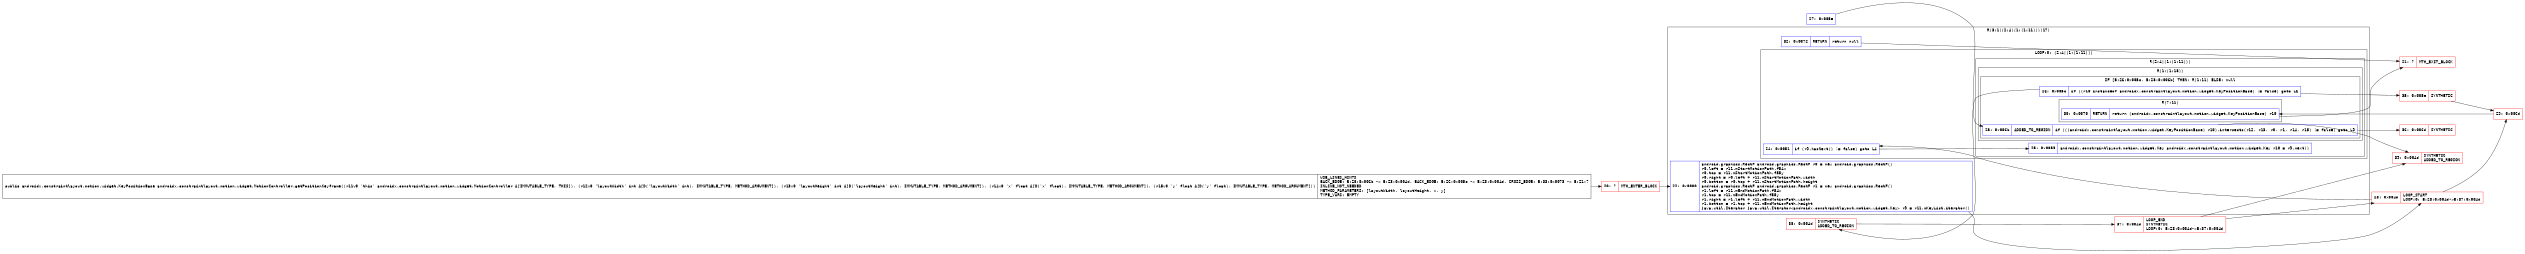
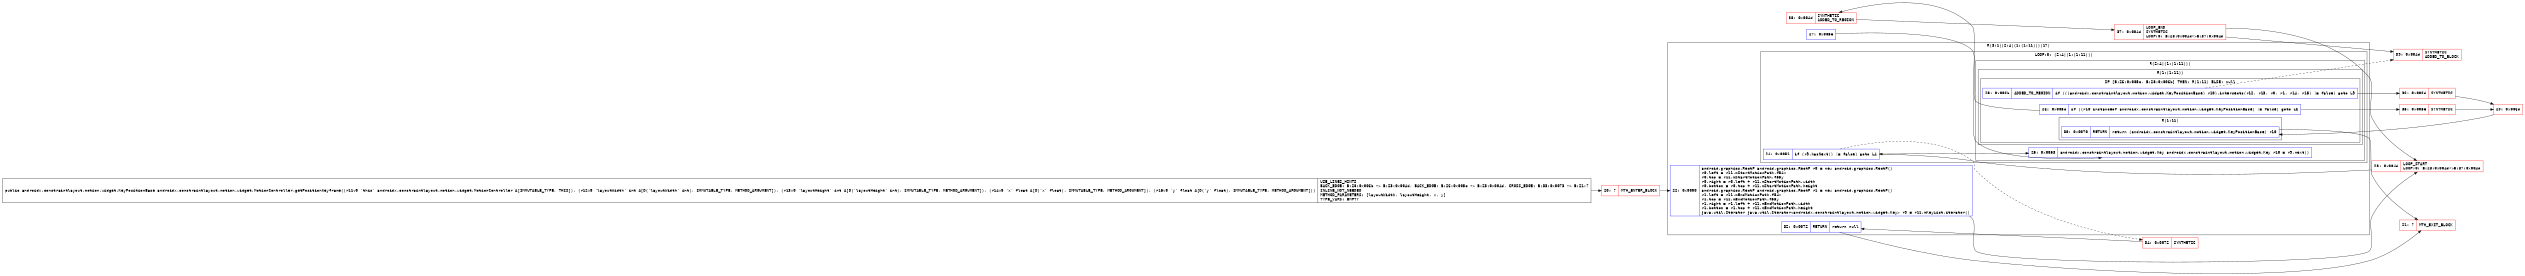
edge "27: 0x005e" -> "28: 0x006b": now "27: 0x005e" -> "25: 0x0053"
cluster "R(1:(1:18))": label "R(1:(1:18))" -> "R(1:(1:11))"
cluster "R(7:11)": label "R(7:11)" -> "R(1:11)"
edge "28: 0x006b" -> "39: 0x004d": style solid -> dashed
node "39: 0x004d": text "ADDED_TO_REGION" -> "ADDED_TO_BLOCK"
edge "23: 0x004d" -> "29: 0x006d": now "36: 0x006d" -> "29: 0x006d"
node "34: 0x0072": added
